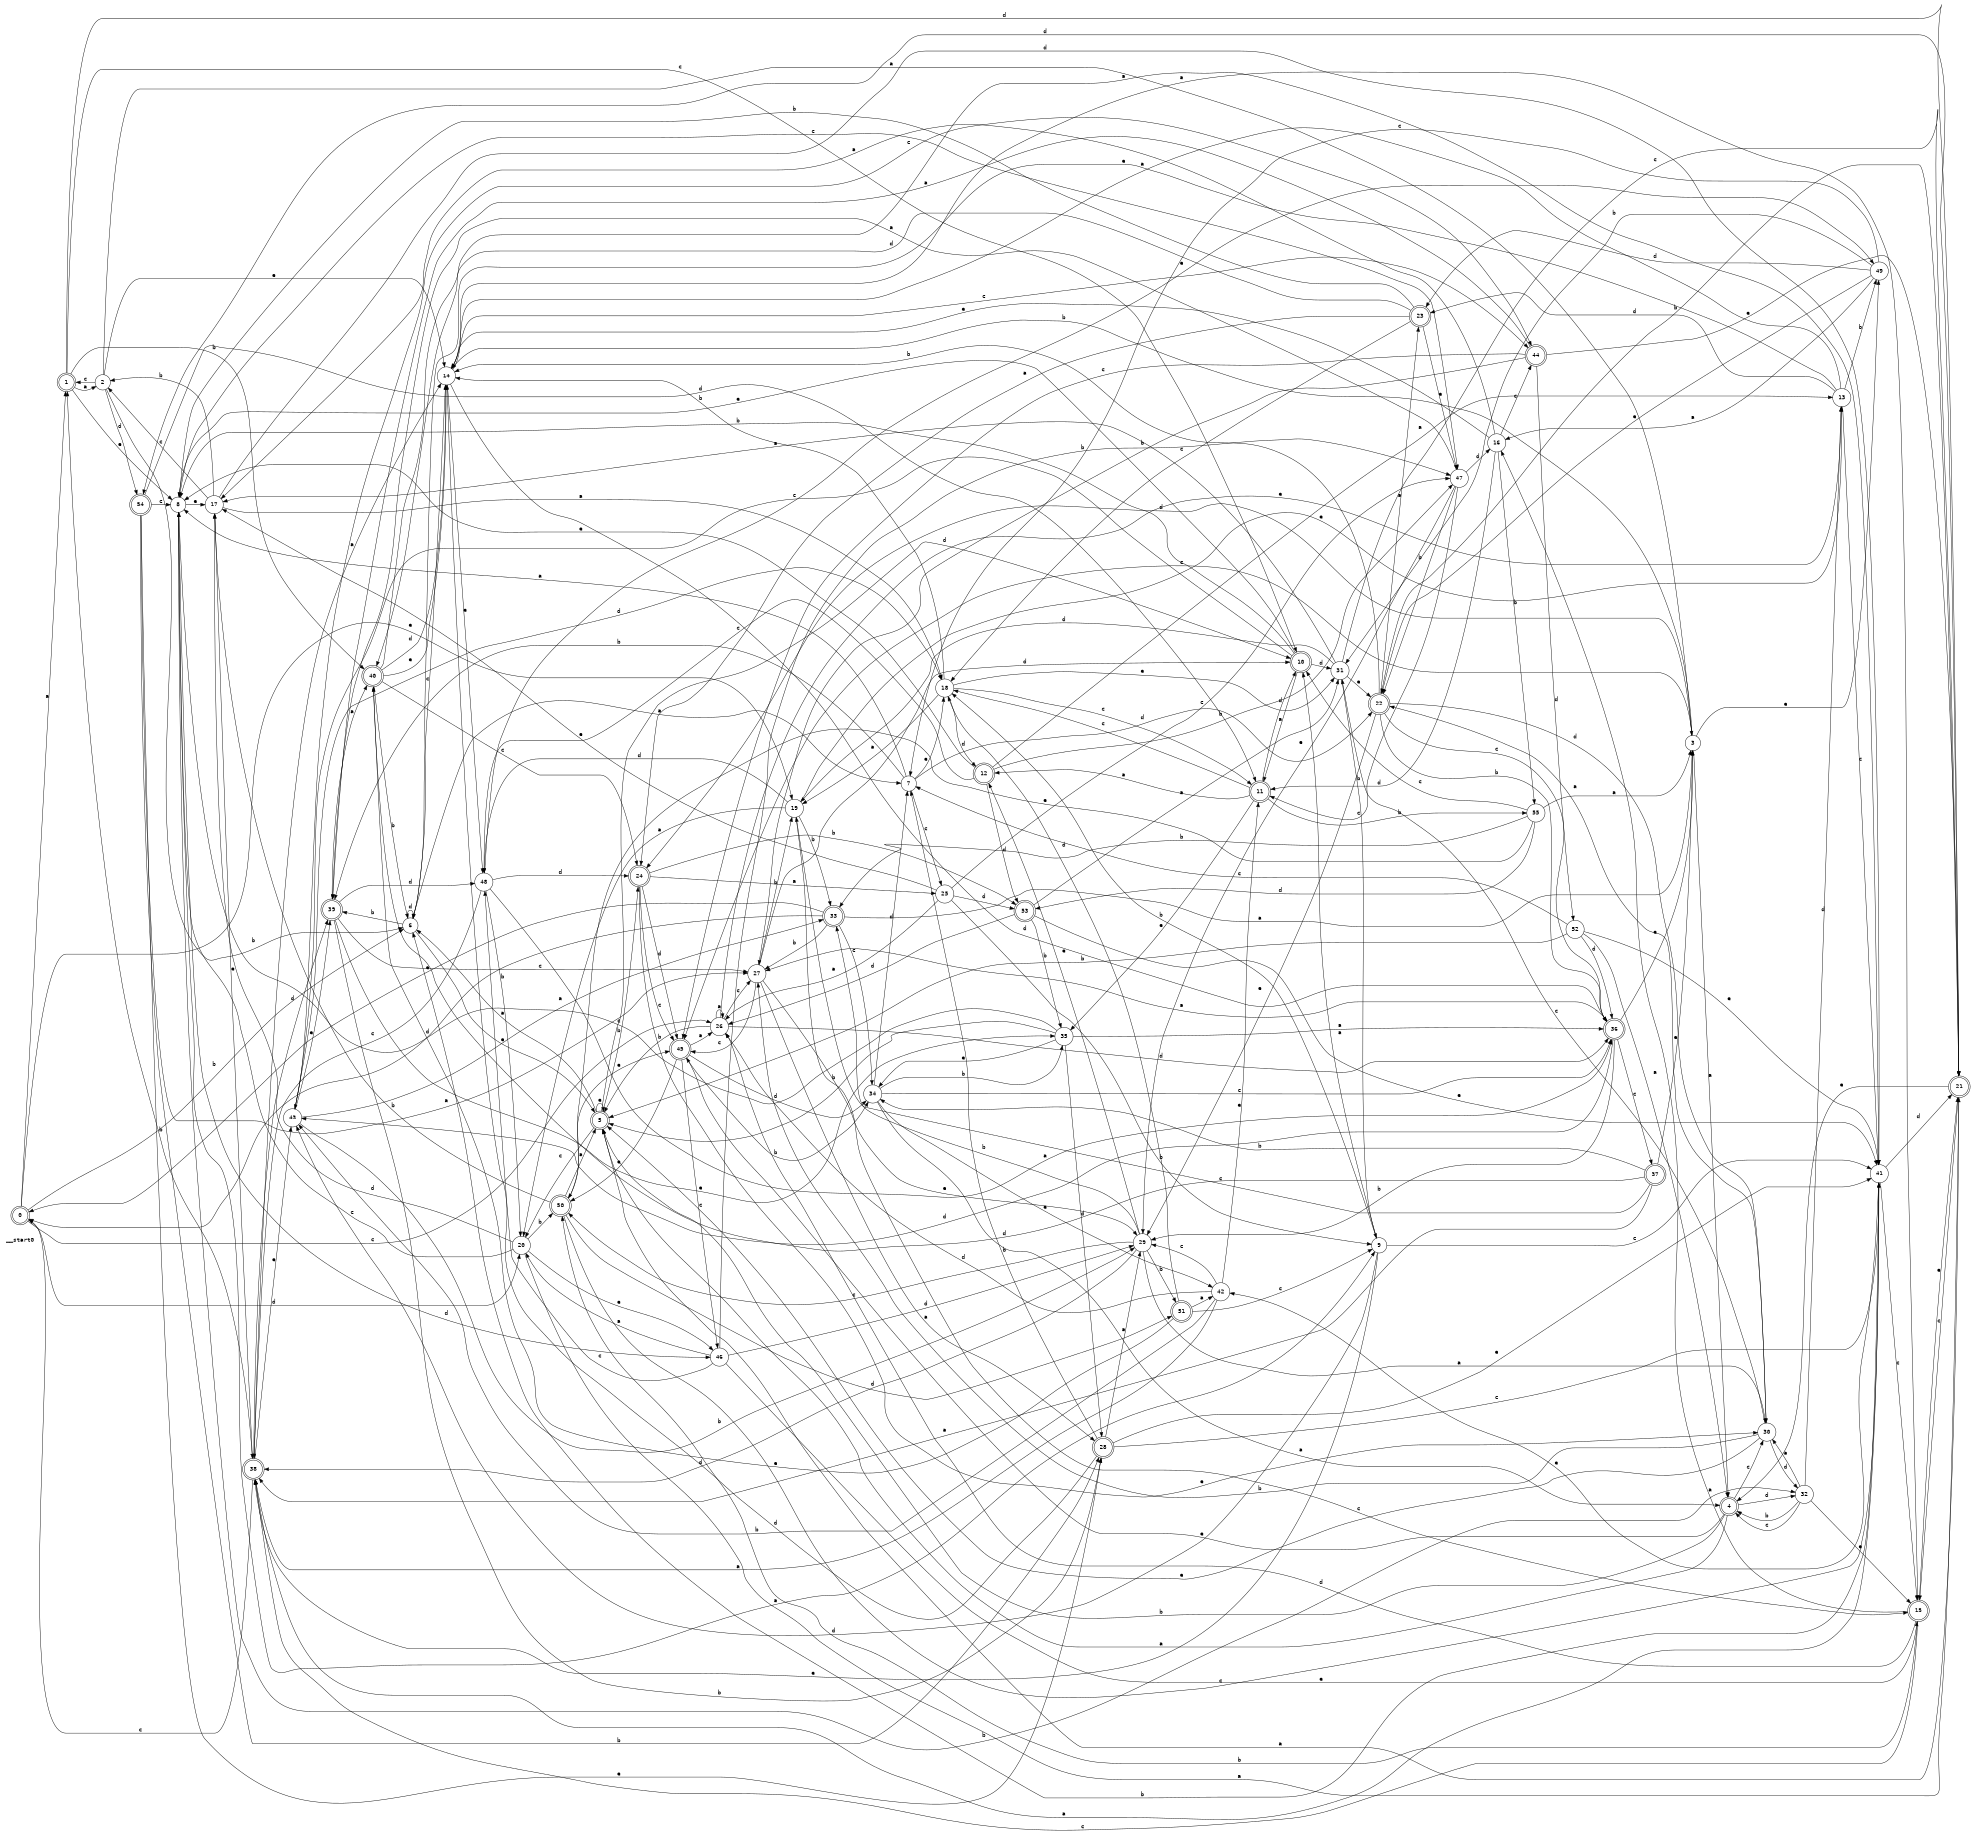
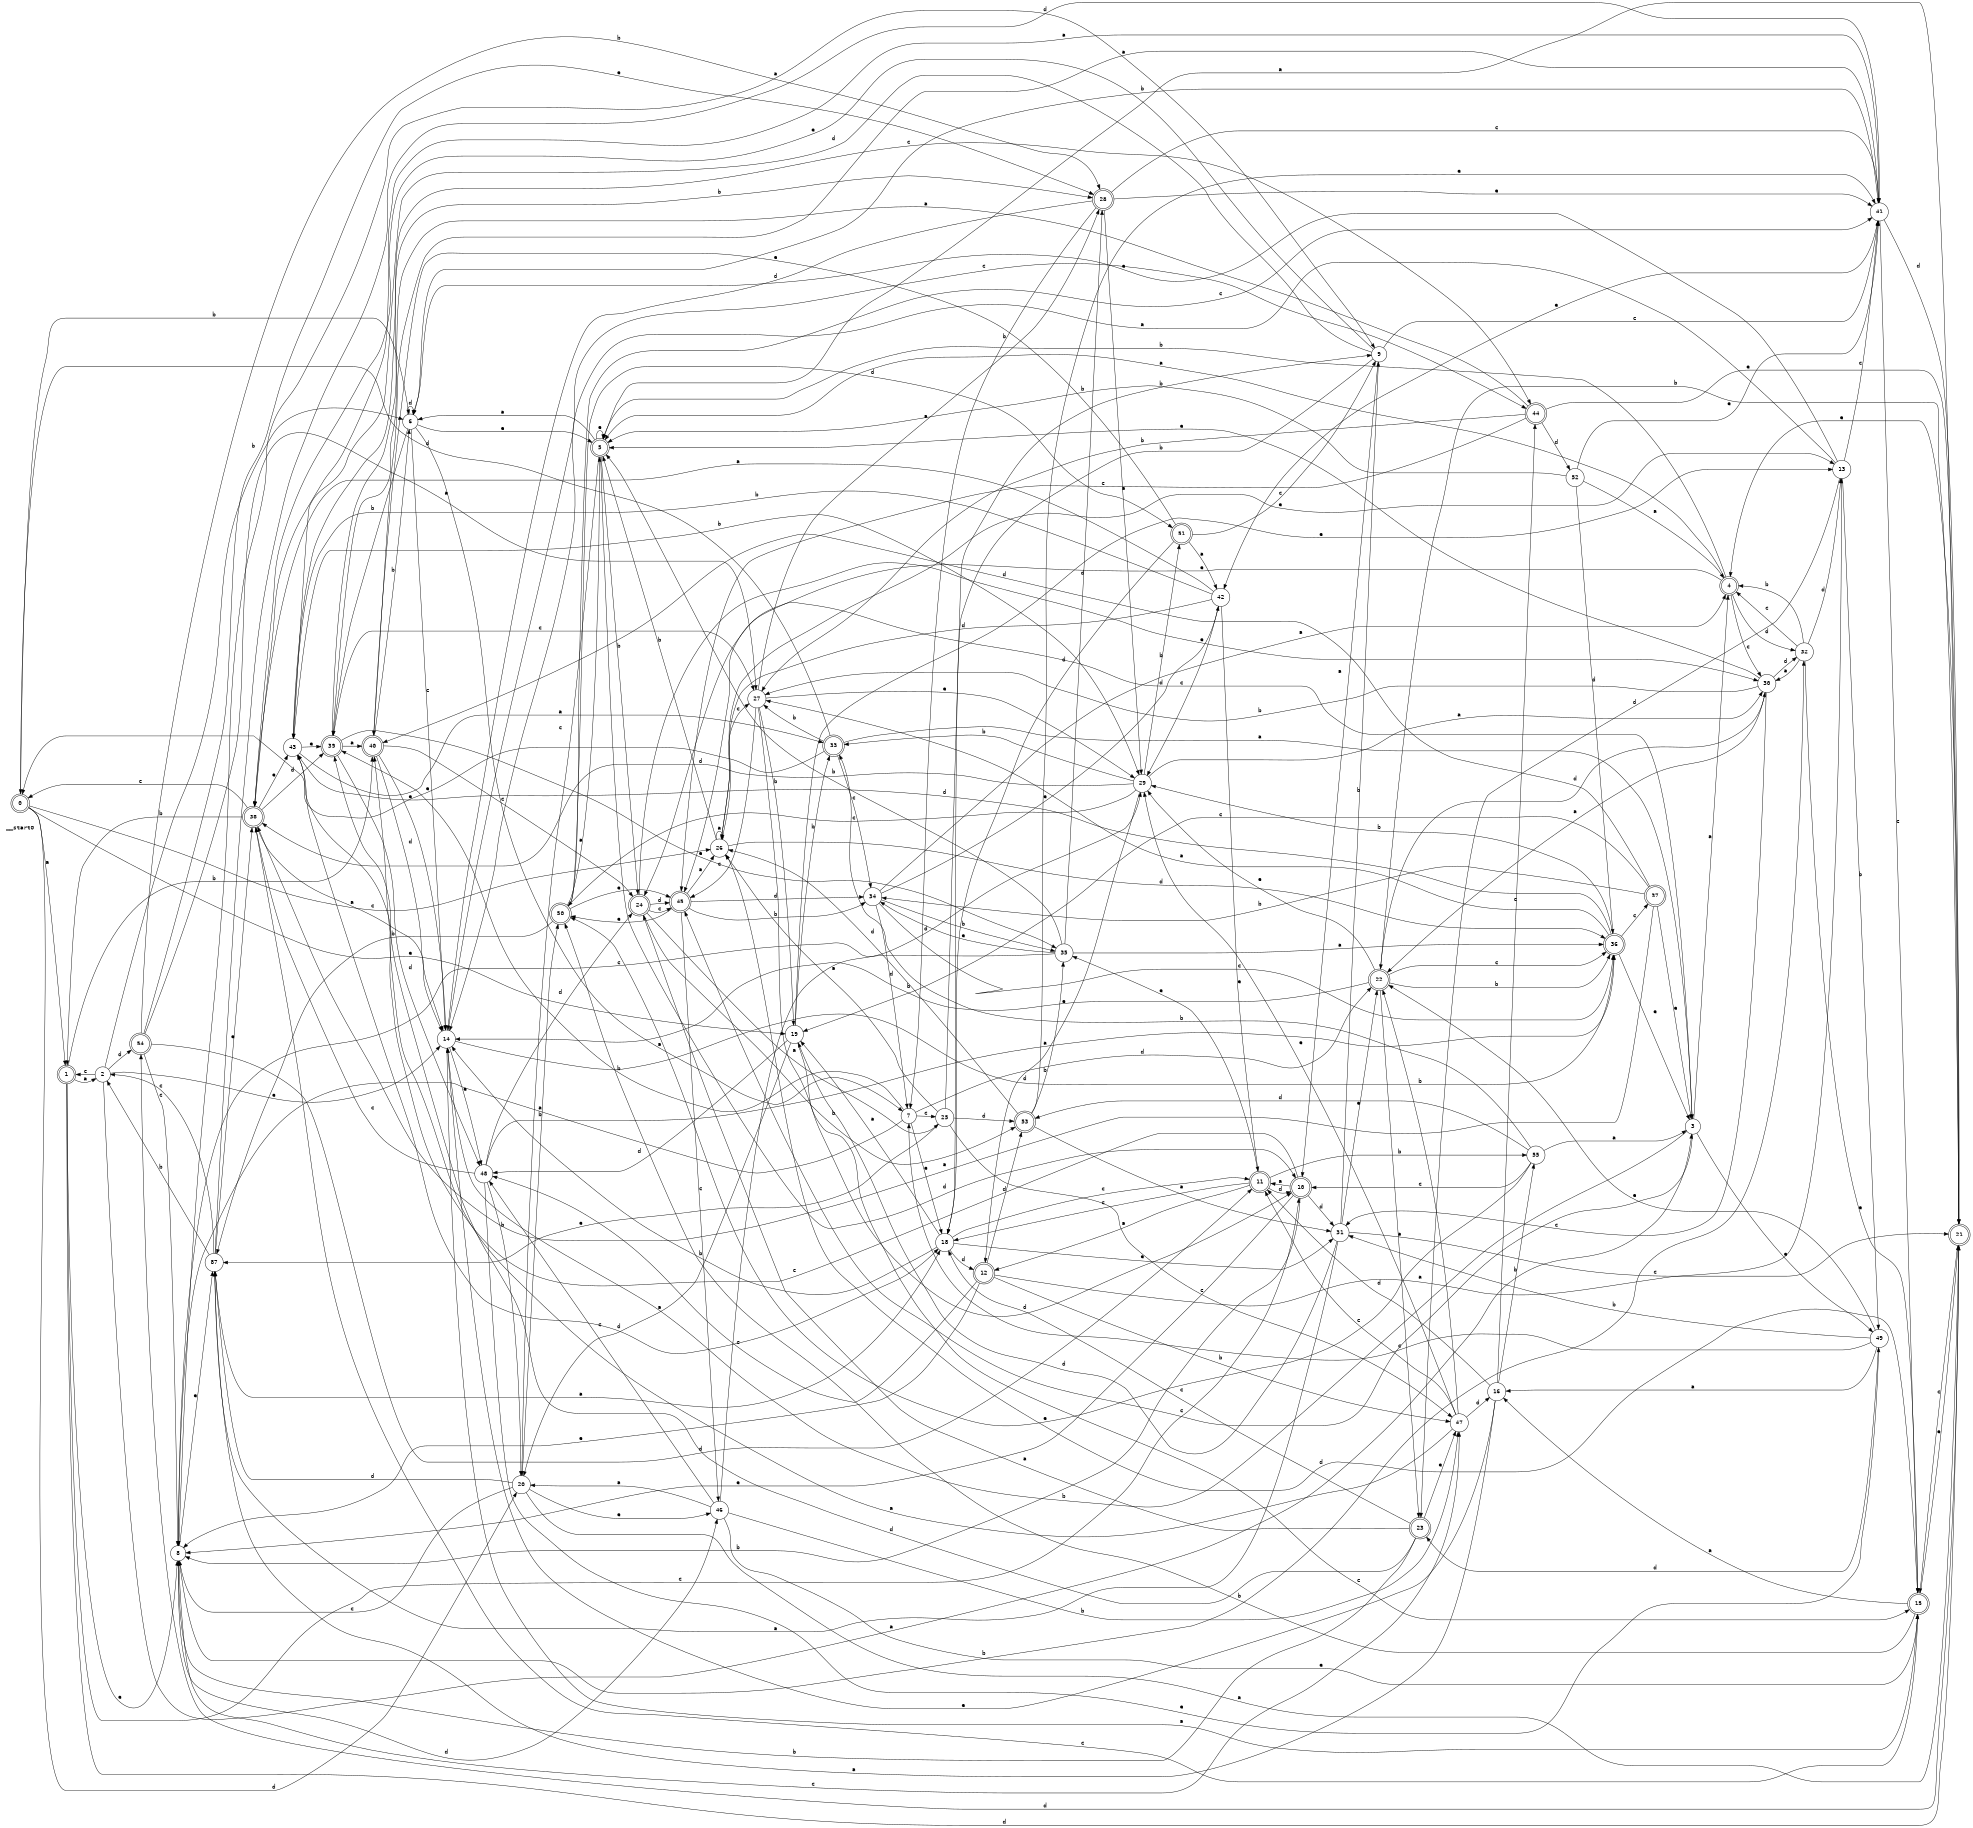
node "17": label "17" -> "87"
edge "52" -> "7": removed, label "c"
